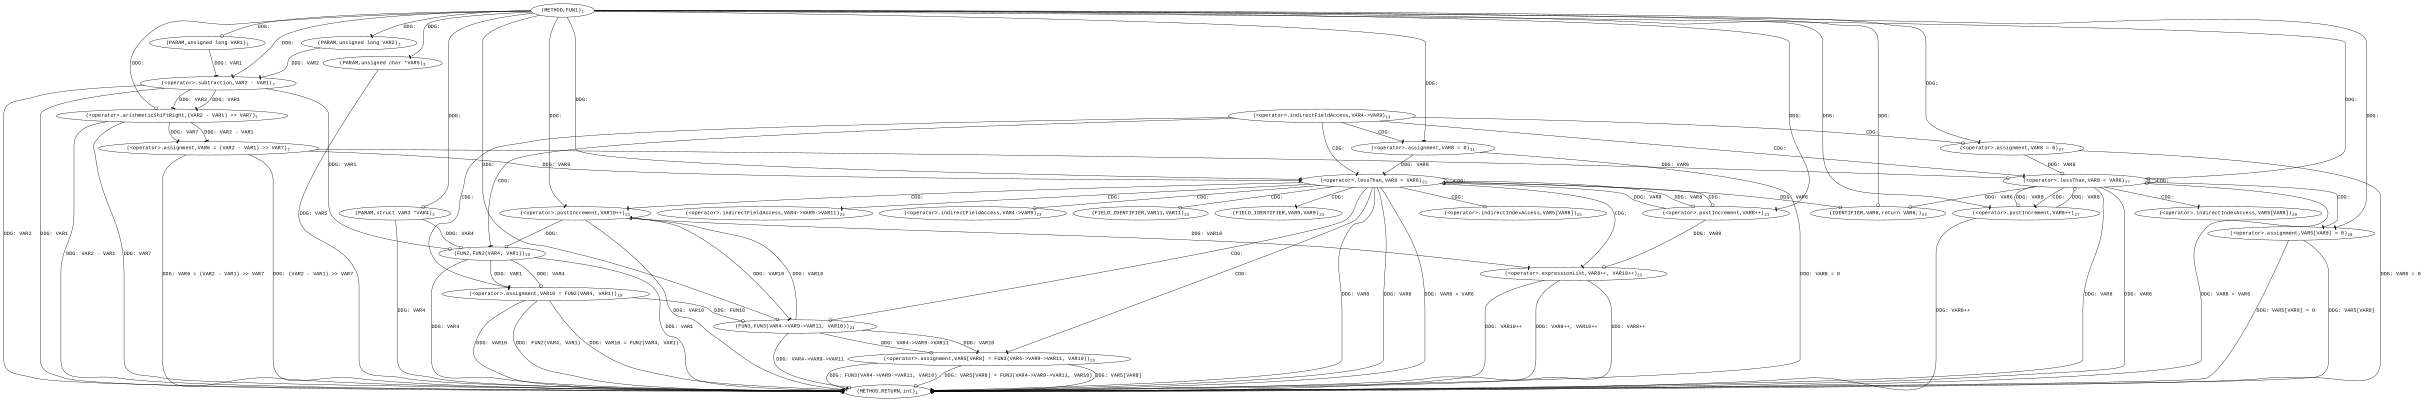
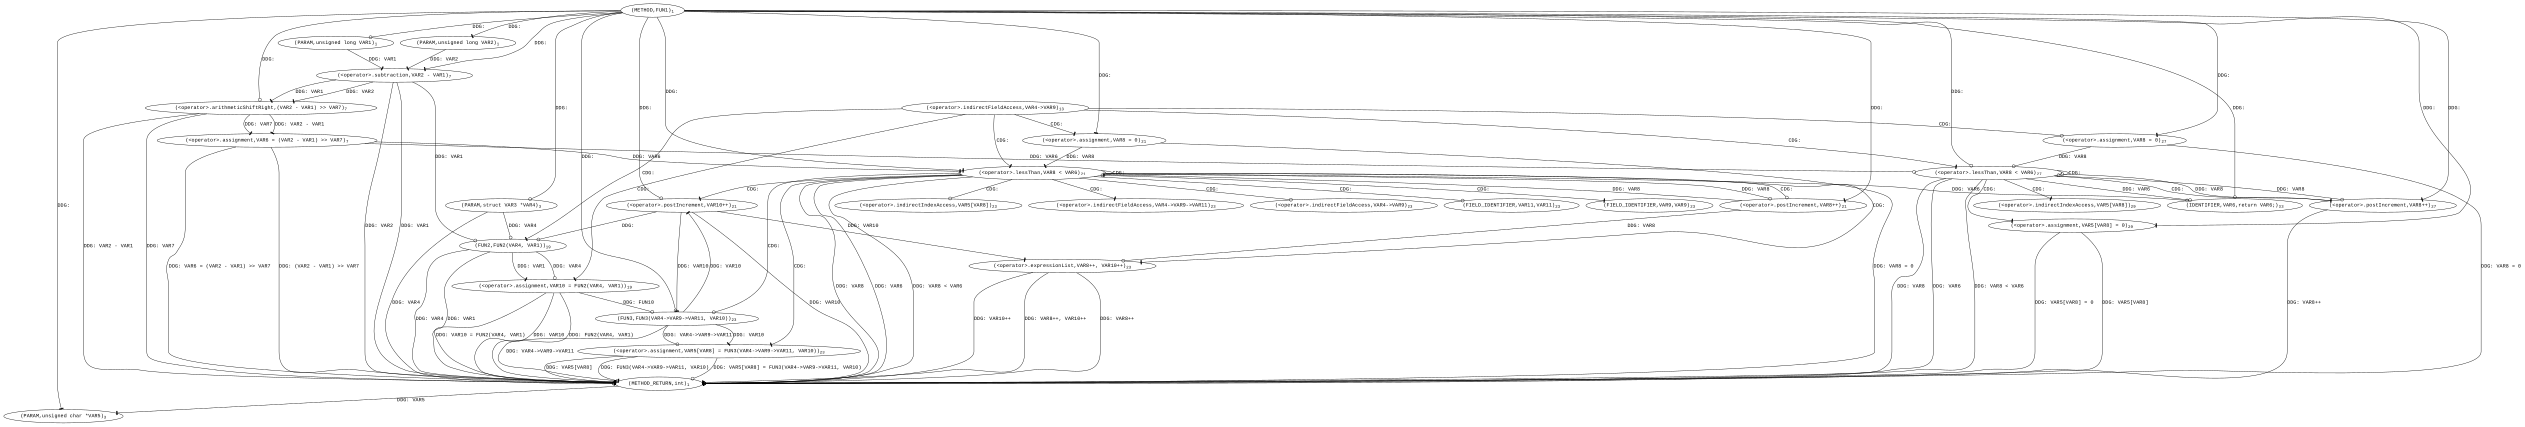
edge "(METHOD,FUN1)" -> "(<operator>.postIncrement,VAR10++)": arrowhead tee -> odot
edge "(PARAM,unsigned char *VAR5)" -> "(METHOD_RETURN,int)": reversed
